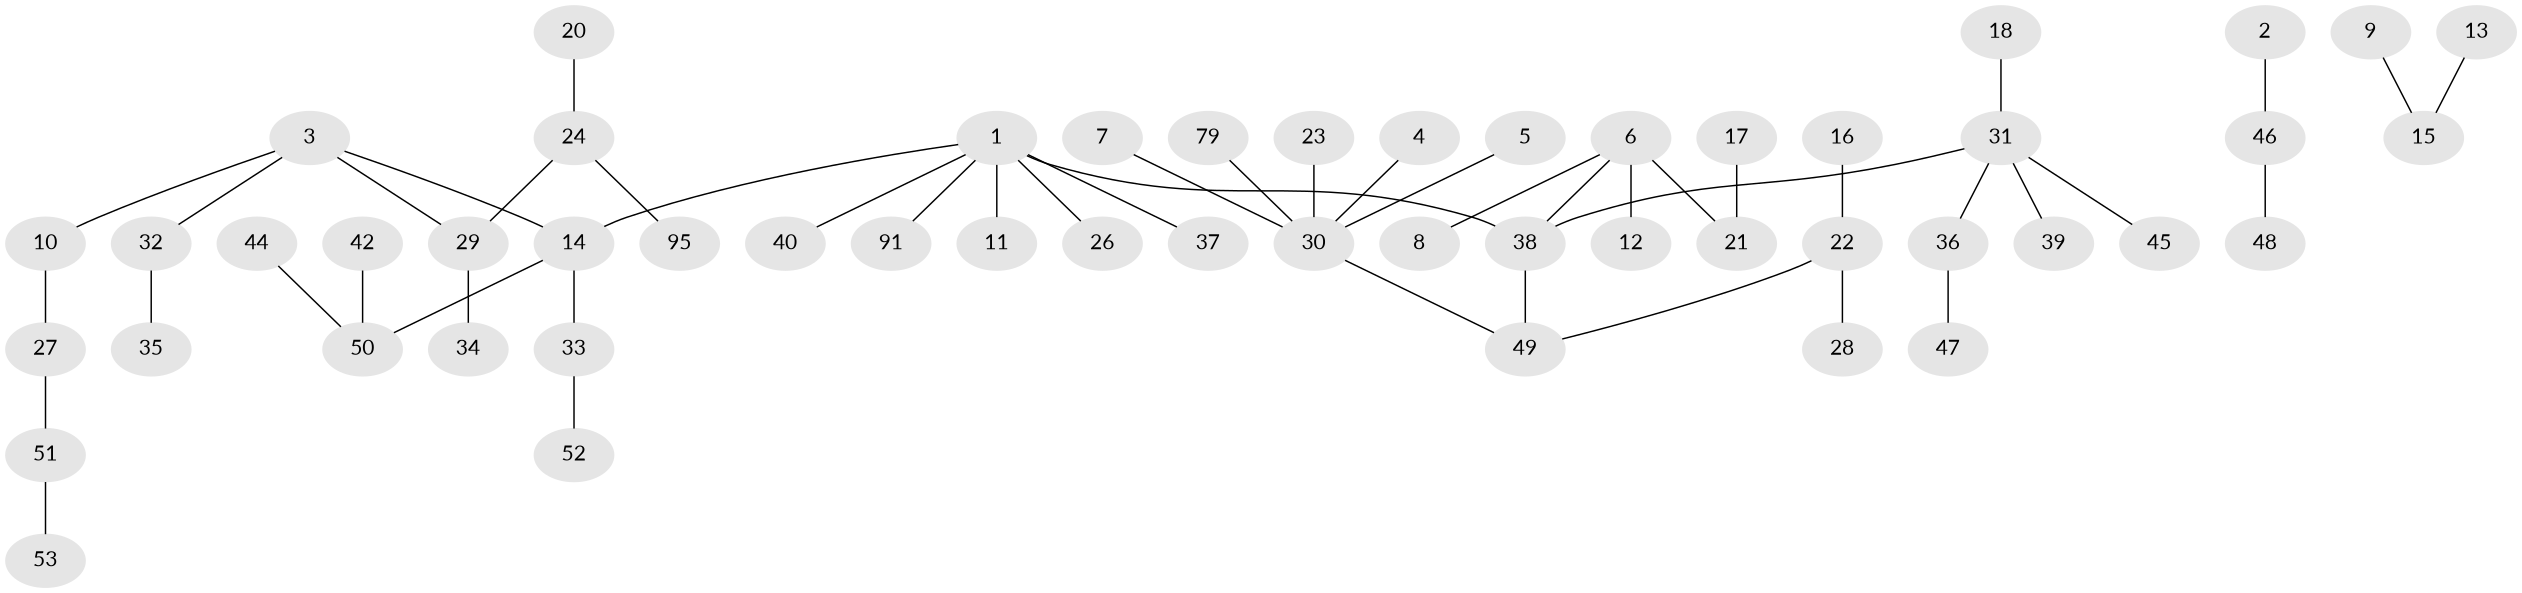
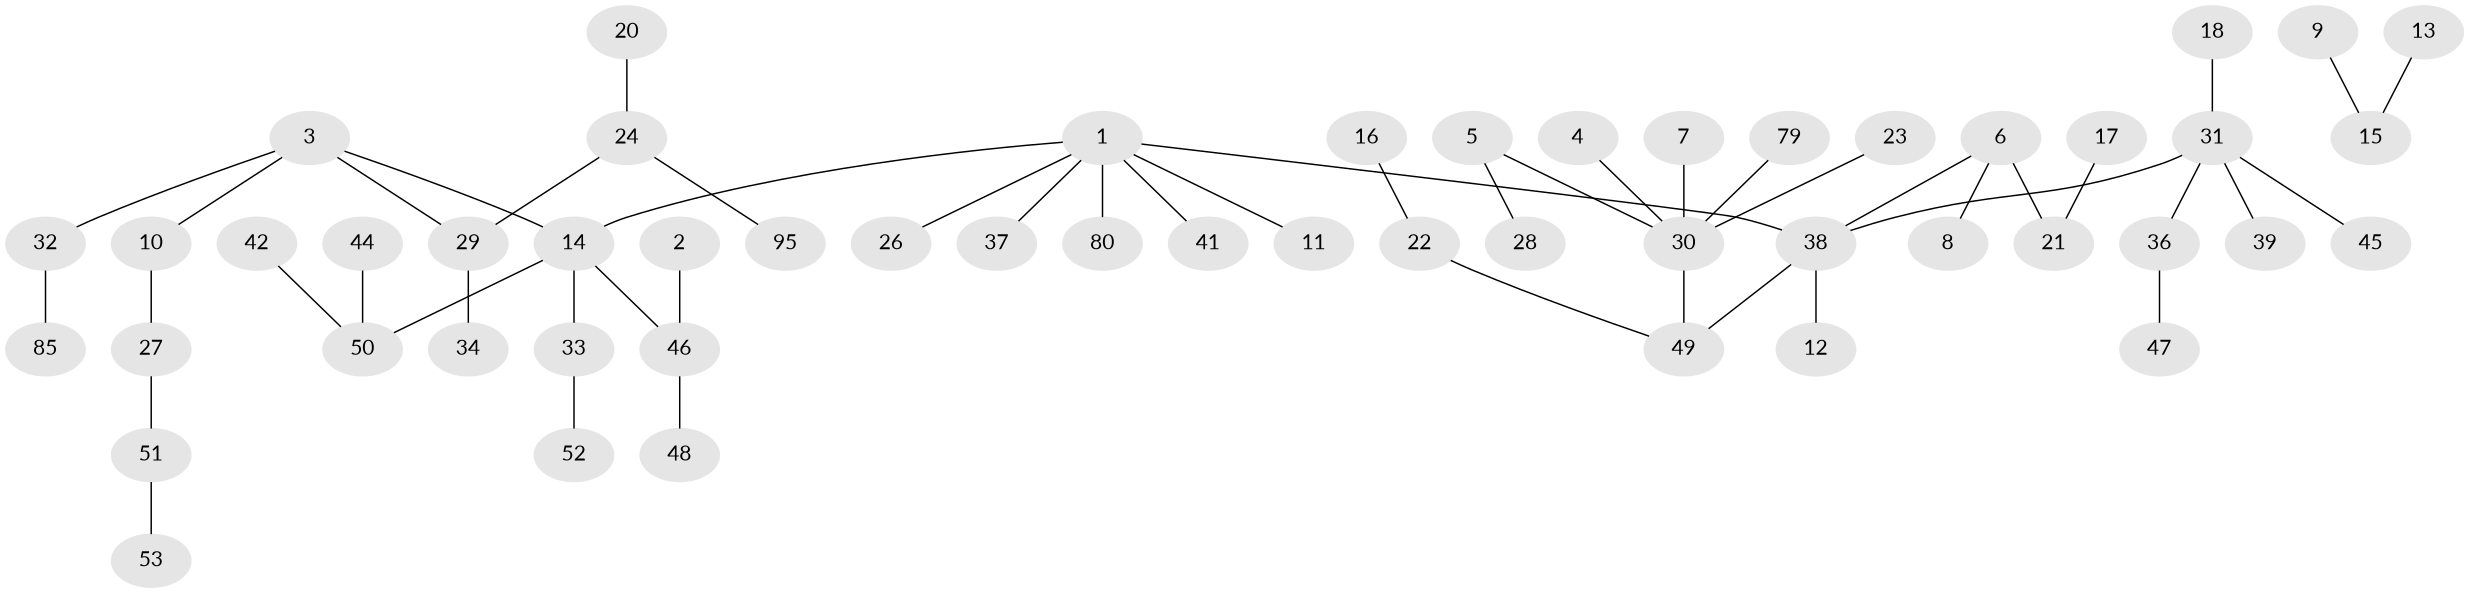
edge "6" -- "12": now "38" -- "12"
node "40": label "40" -> "80"
node "91": label "91" -> "41"
edge "14" -- "46": added
edge "22" -- "28": now "5" -- "28"
node "35": label "35" -> "85"
